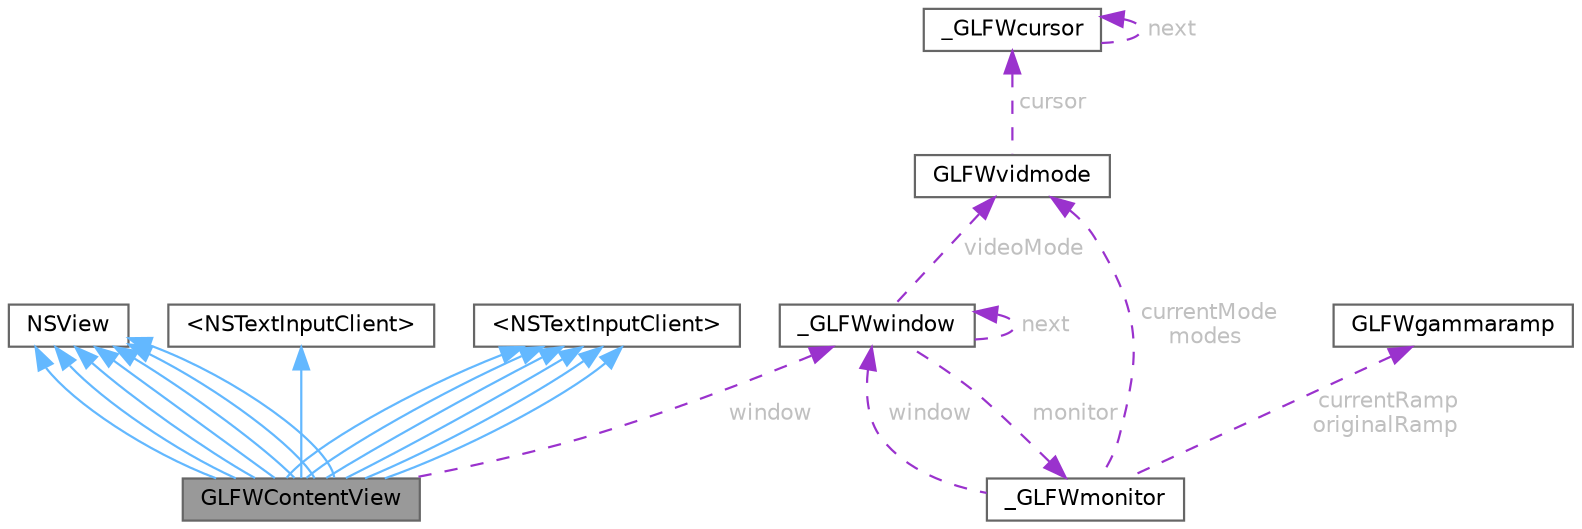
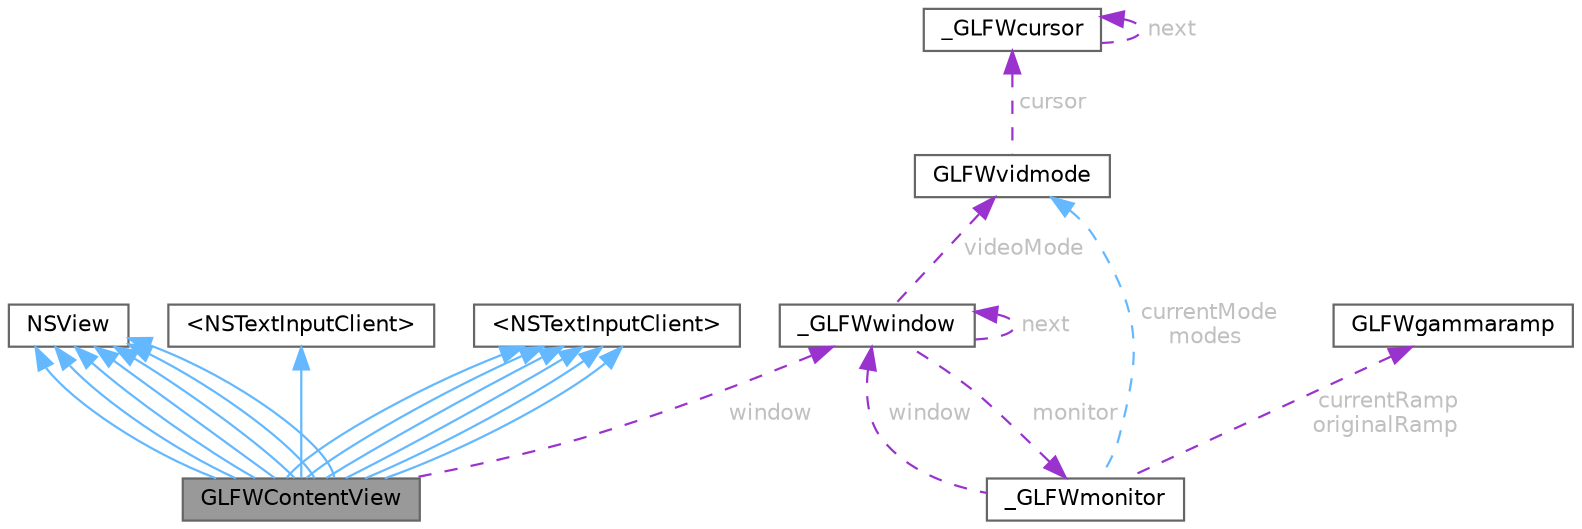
edge "_GLFWmonitor" -> "GLFWvidmode": color darkorchid3 -> steelblue1
